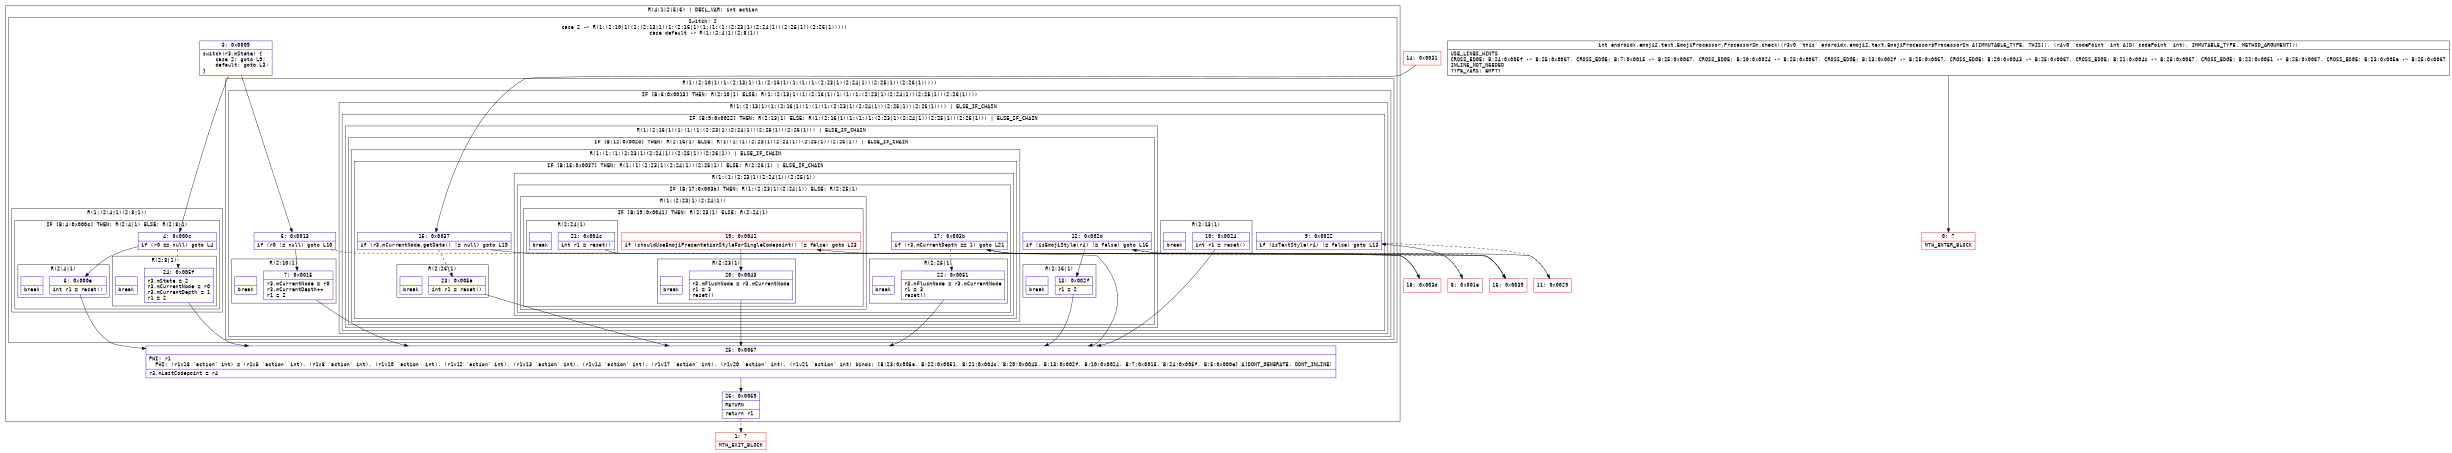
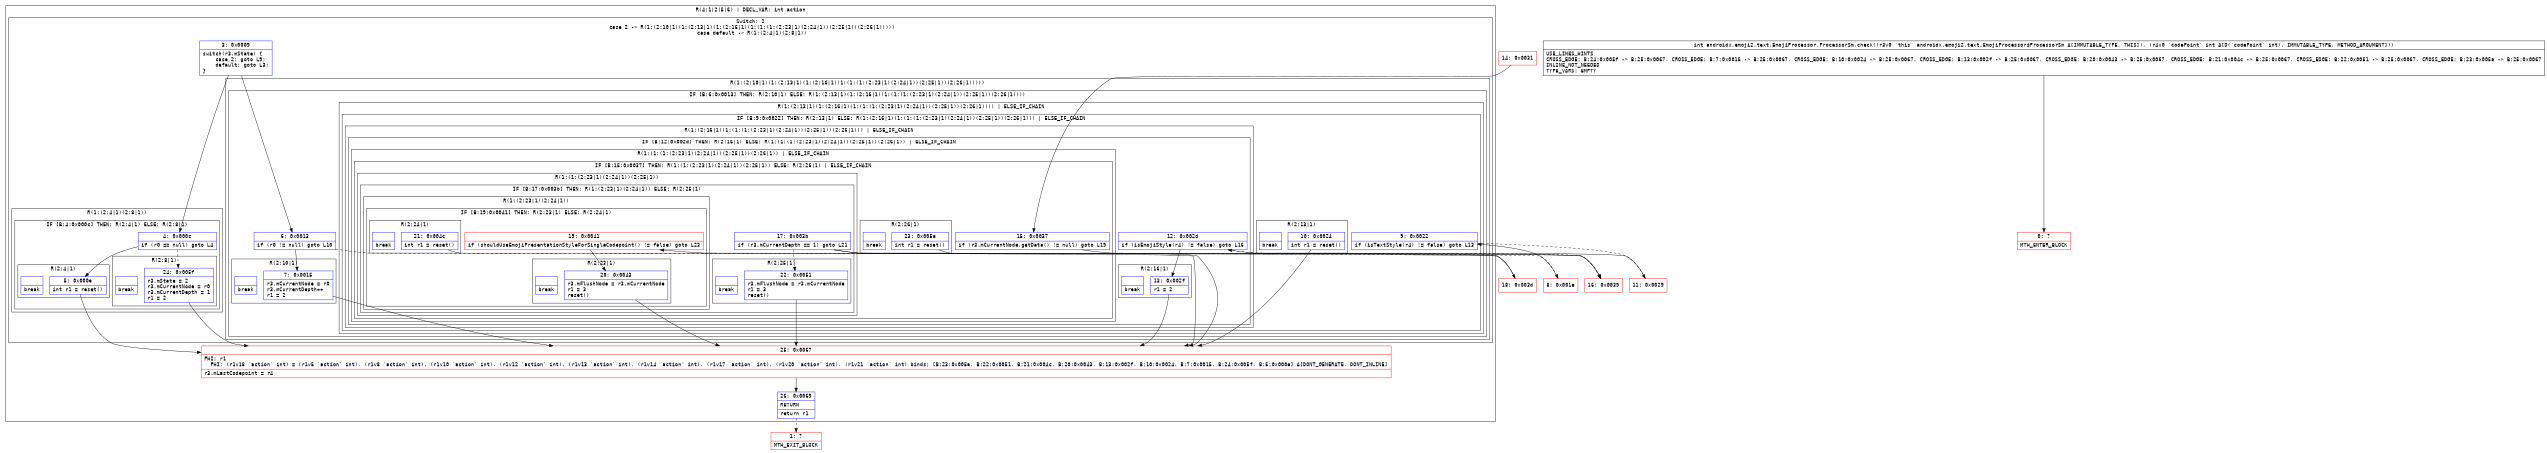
edge "16: 0x0039" -> "17: 0x003b": reversed
edge "15: 0x0037" -> "23: 0x005a": removed
node "25: 0x0067": color blue -> red
